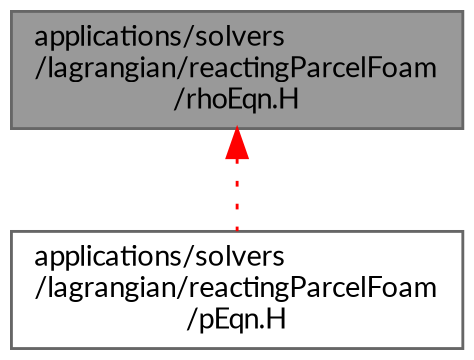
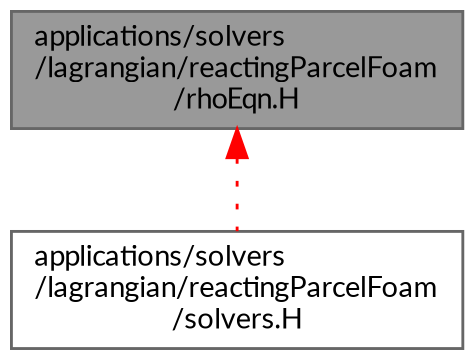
node "applications/solvers /lagrangian/reactingParcelFoam /pEqn.H": label "applications/solvers /lagrangian/reactingParcelFoam /pEqn.H" -> "applications/solvers /lagrangian/reactingParcelFoam /solvers.H"
